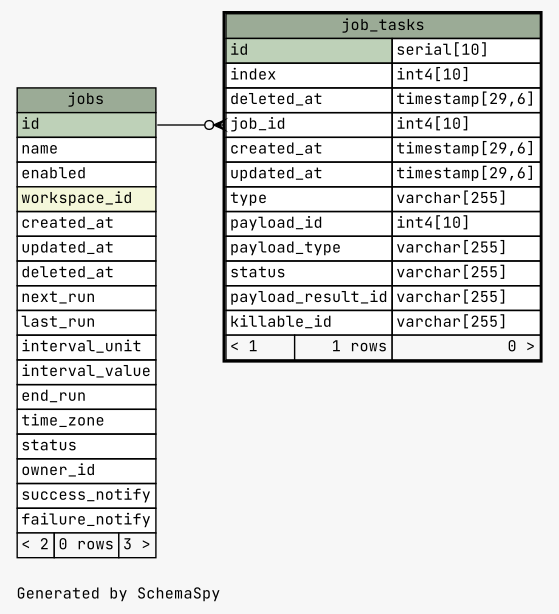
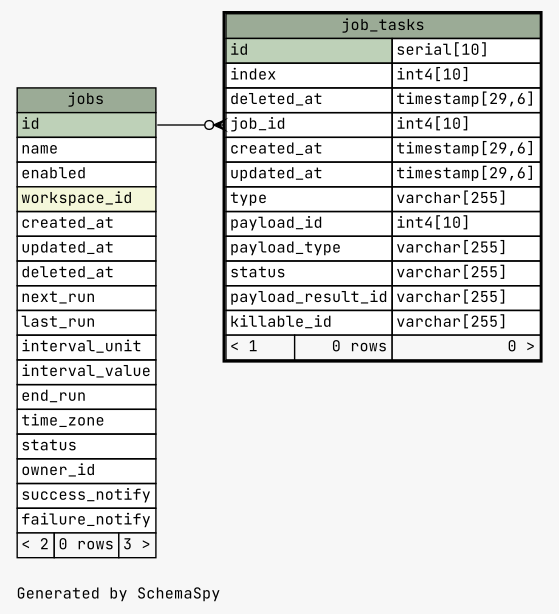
node "job_tasks": text "1 rows" -> "0 rows"
